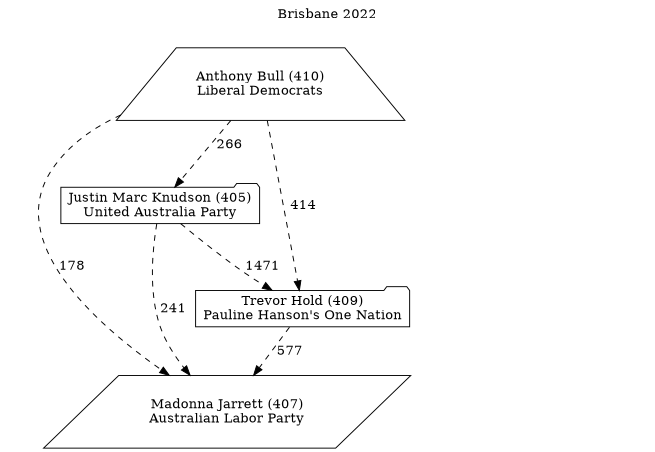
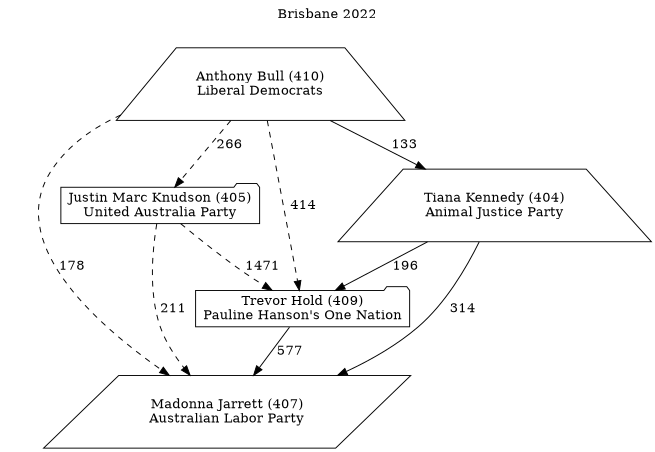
node "Tiana Kennedy (404) Animal Justice Party": added
edge "Justin Marc Knudson (405) United Australia Party" -> "Madonna Jarrett (407) Australian Labor Party": label "241" -> "211"
edge "Trevor Hold (409) Pauline Hanson's One Nation" -> "Madonna Jarrett (407) Australian Labor Party": style dashed -> solid
